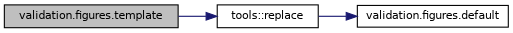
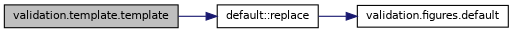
node "validation.figures.template": label "validation.figures.template" -> "validation.template.template"
node "tools::replace": label "tools::replace" -> "default::replace"
